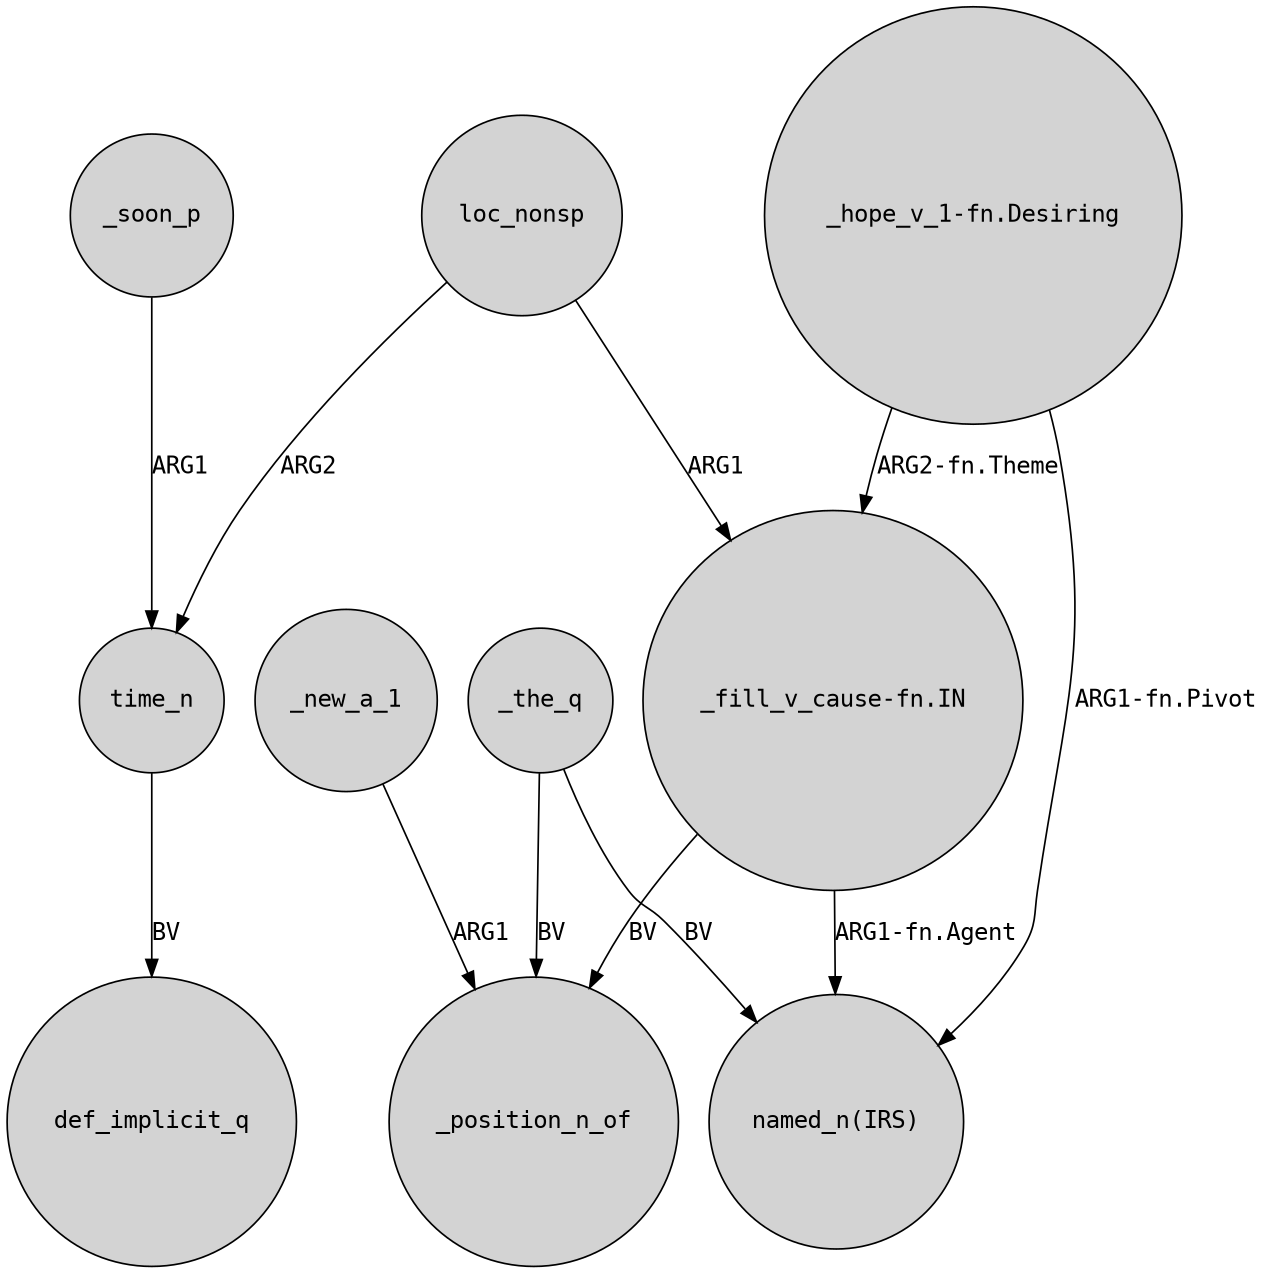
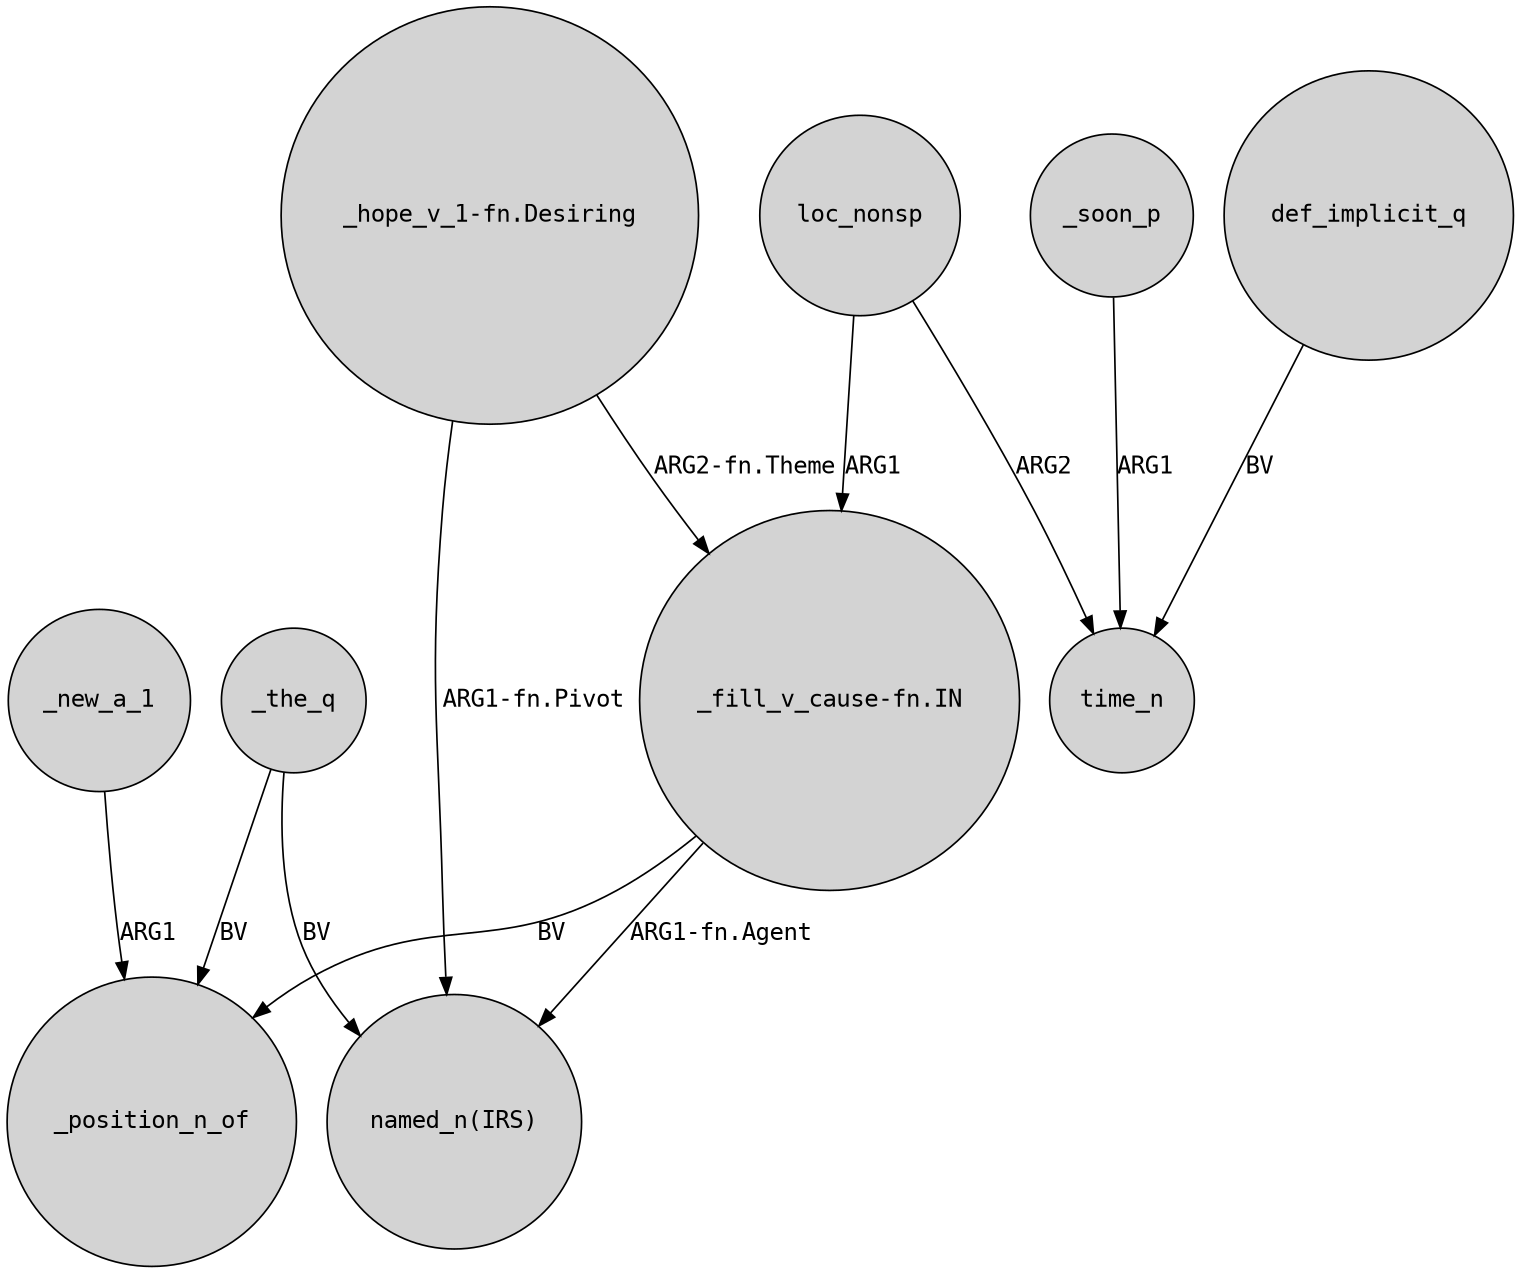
edge "time_n" -> "def_implicit_q": reversed
